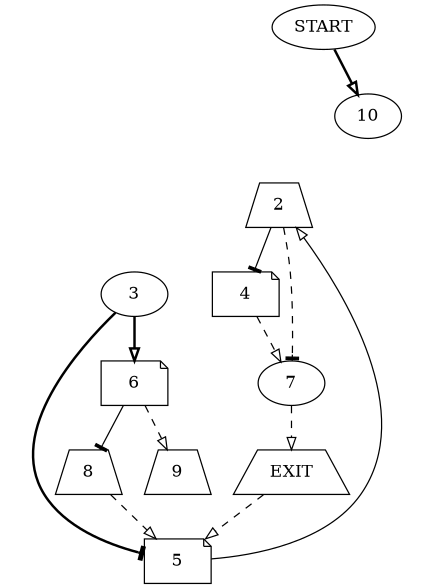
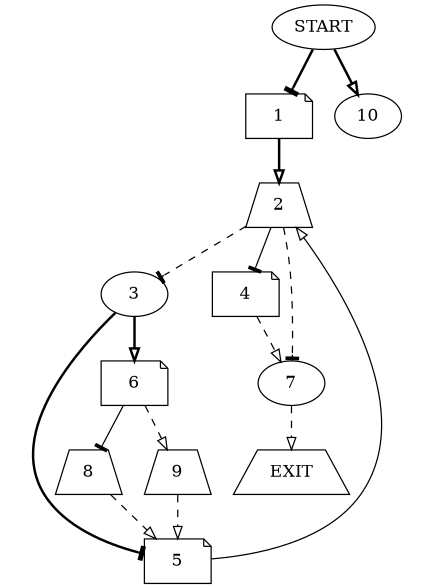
node "1": added
edge "2" -> "3": added
edge "EXIT" -> "5": now "9" -> "5"
